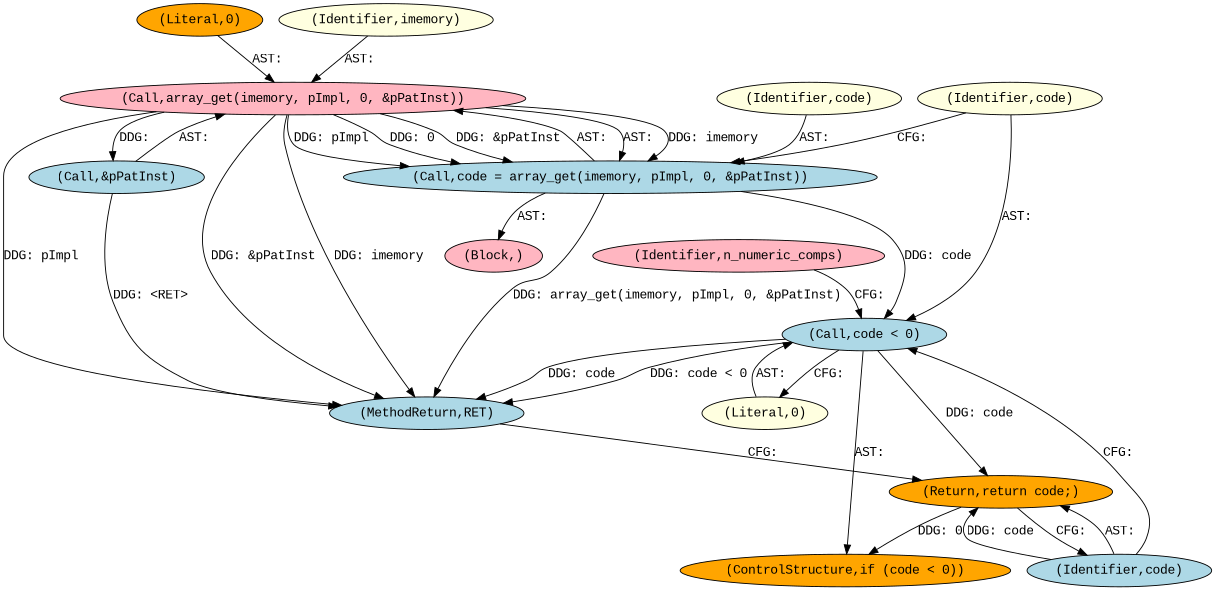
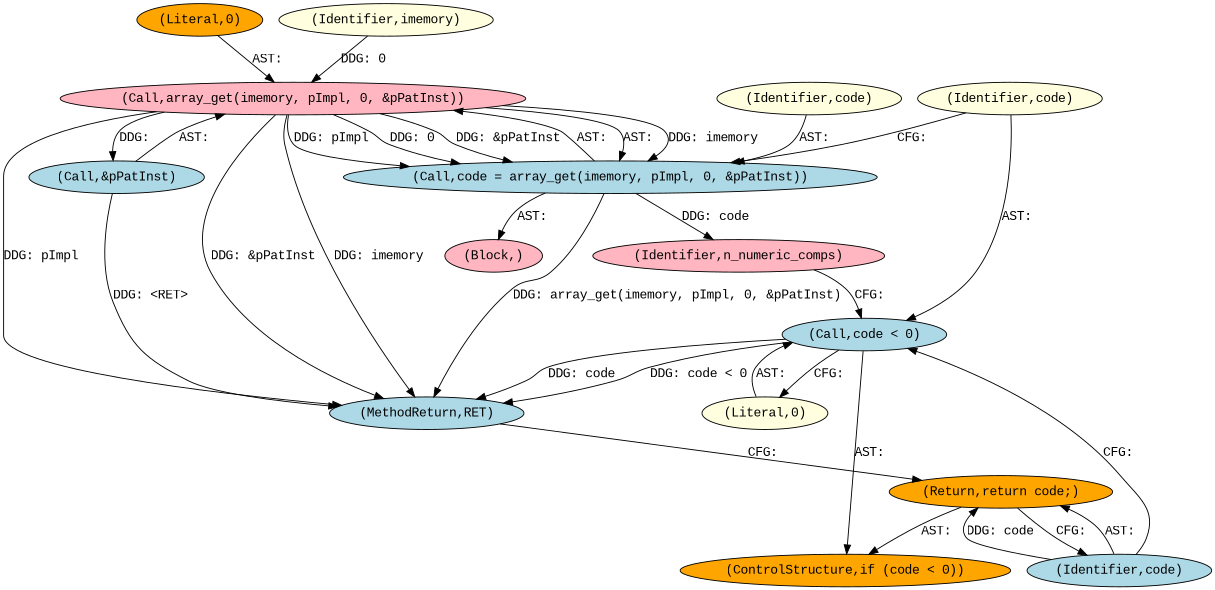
edge "(Identifier,imemory)" -> "(Call,array_get(imemory, pImpl, 0, &pPatInst))": label "AST: " -> "DDG: 0"
edge "(Call,code = array_get(imemory, pImpl, 0, &pPatInst))" -> "(Call,code < 0)": now "(Call,code = array_get(imemory, pImpl, 0, &pPatInst))" -> "(Identifier,n_numeric_comps)"
edge "(Call,code < 0)" -> "(Return,return code;)": removed, label "DDG: code"
edge "(Return,return code;)" -> "(ControlStructure,if (code < 0))": label "DDG: 0" -> "AST: "
